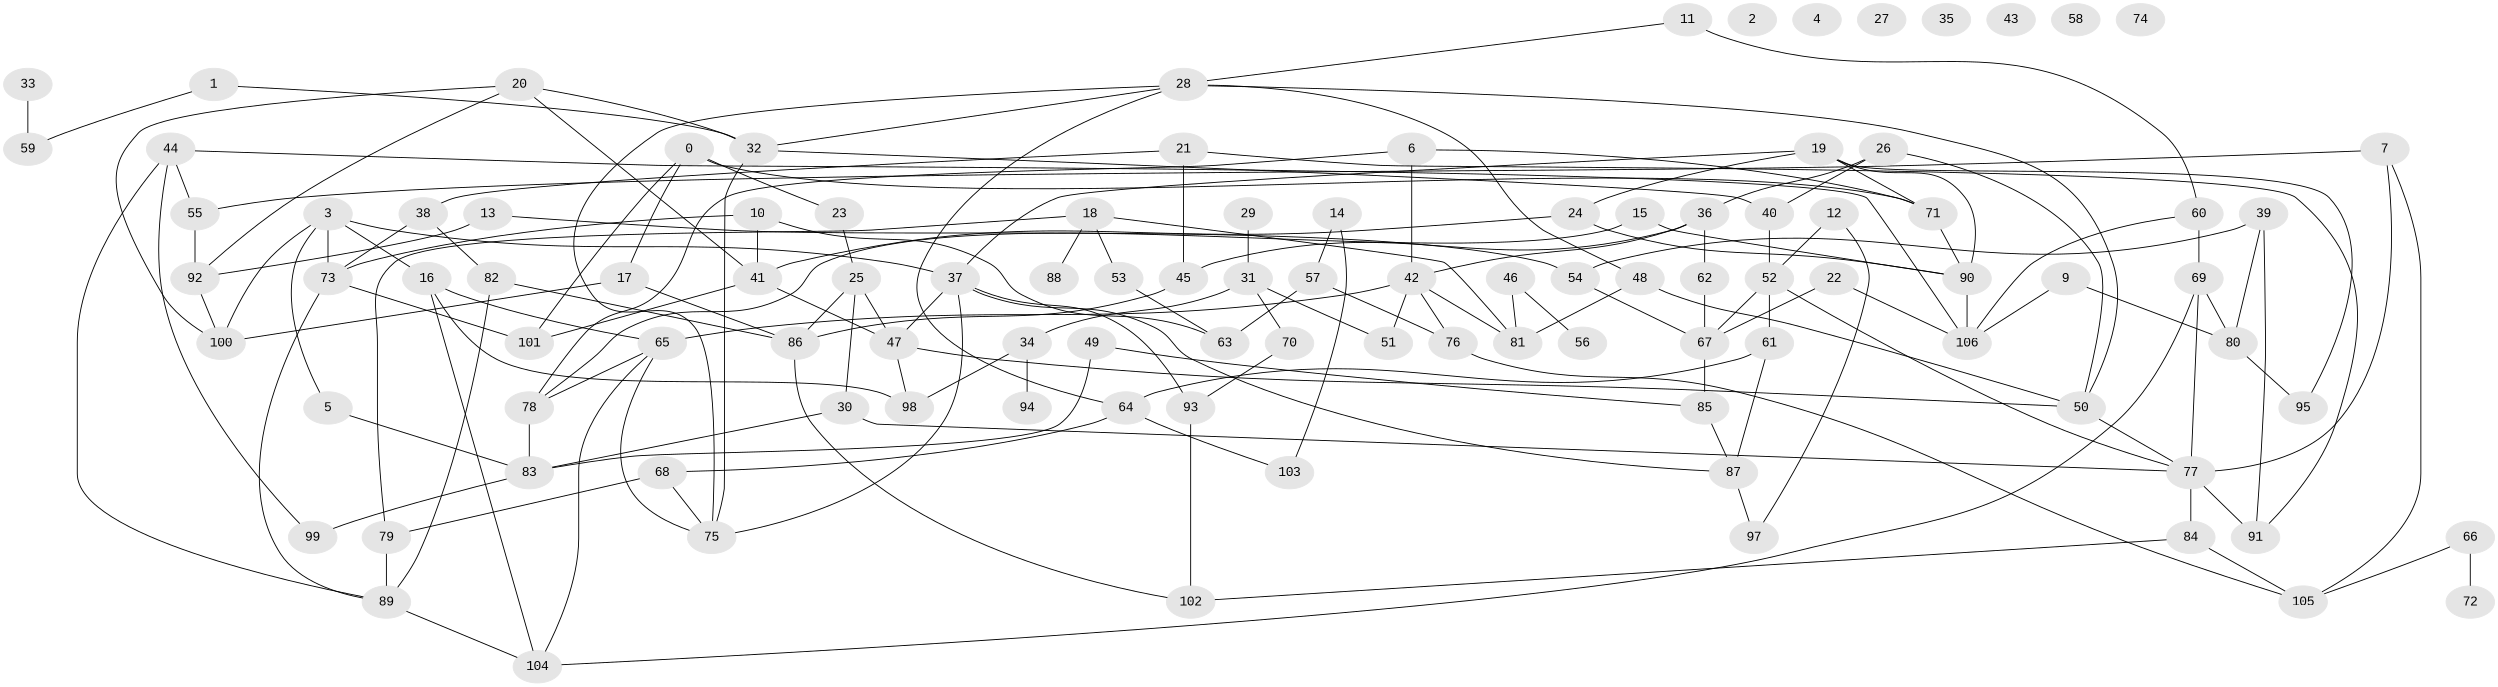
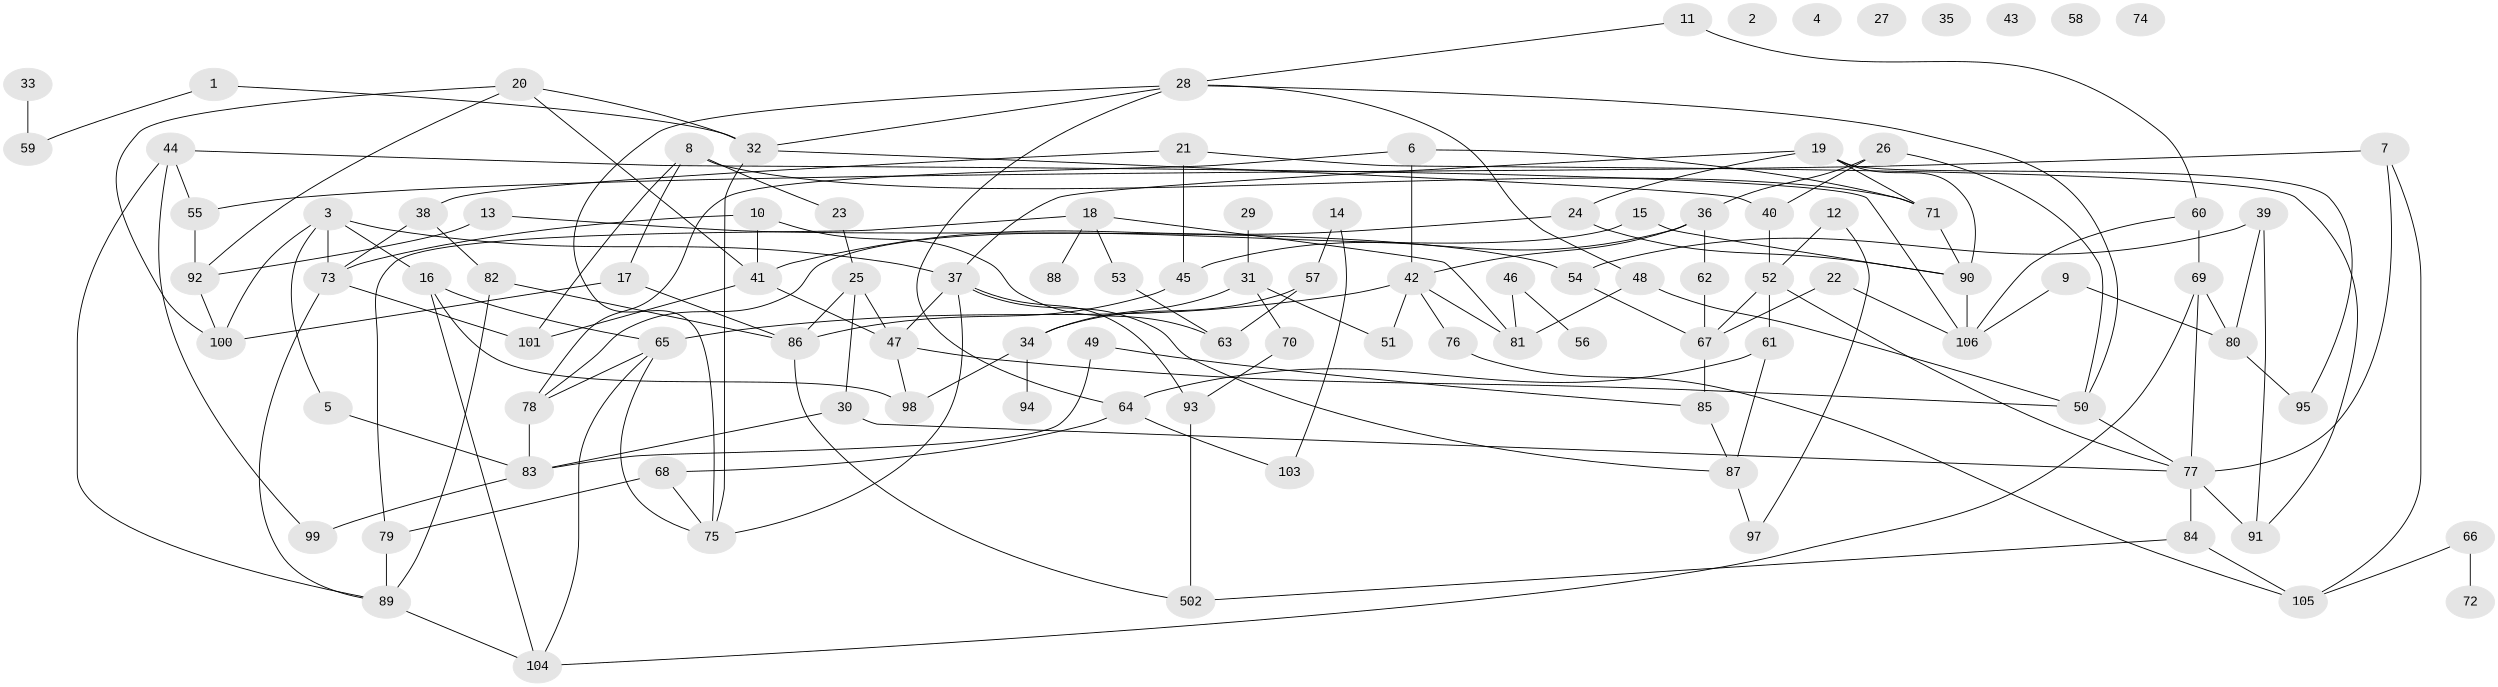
node "0": label "0" -> "8"
edge "57" -- "76": now "57" -- "34"
node "102": label "102" -> "502"
